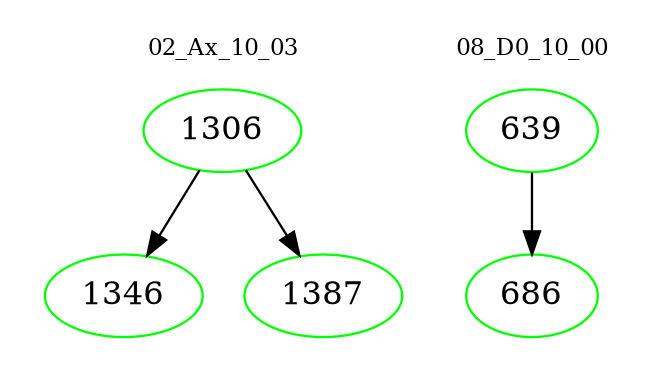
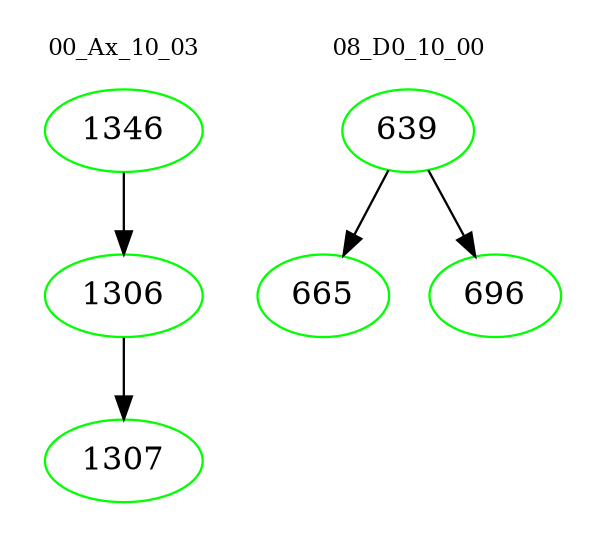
cluster "02_Ax_10_03": label "02_Ax_10_03" -> "00_Ax_10_03"
edge "1306" -> "1346": reversed
node "1387": label "1387" -> "1307"
node "665": added
node "686": label "686" -> "696"
